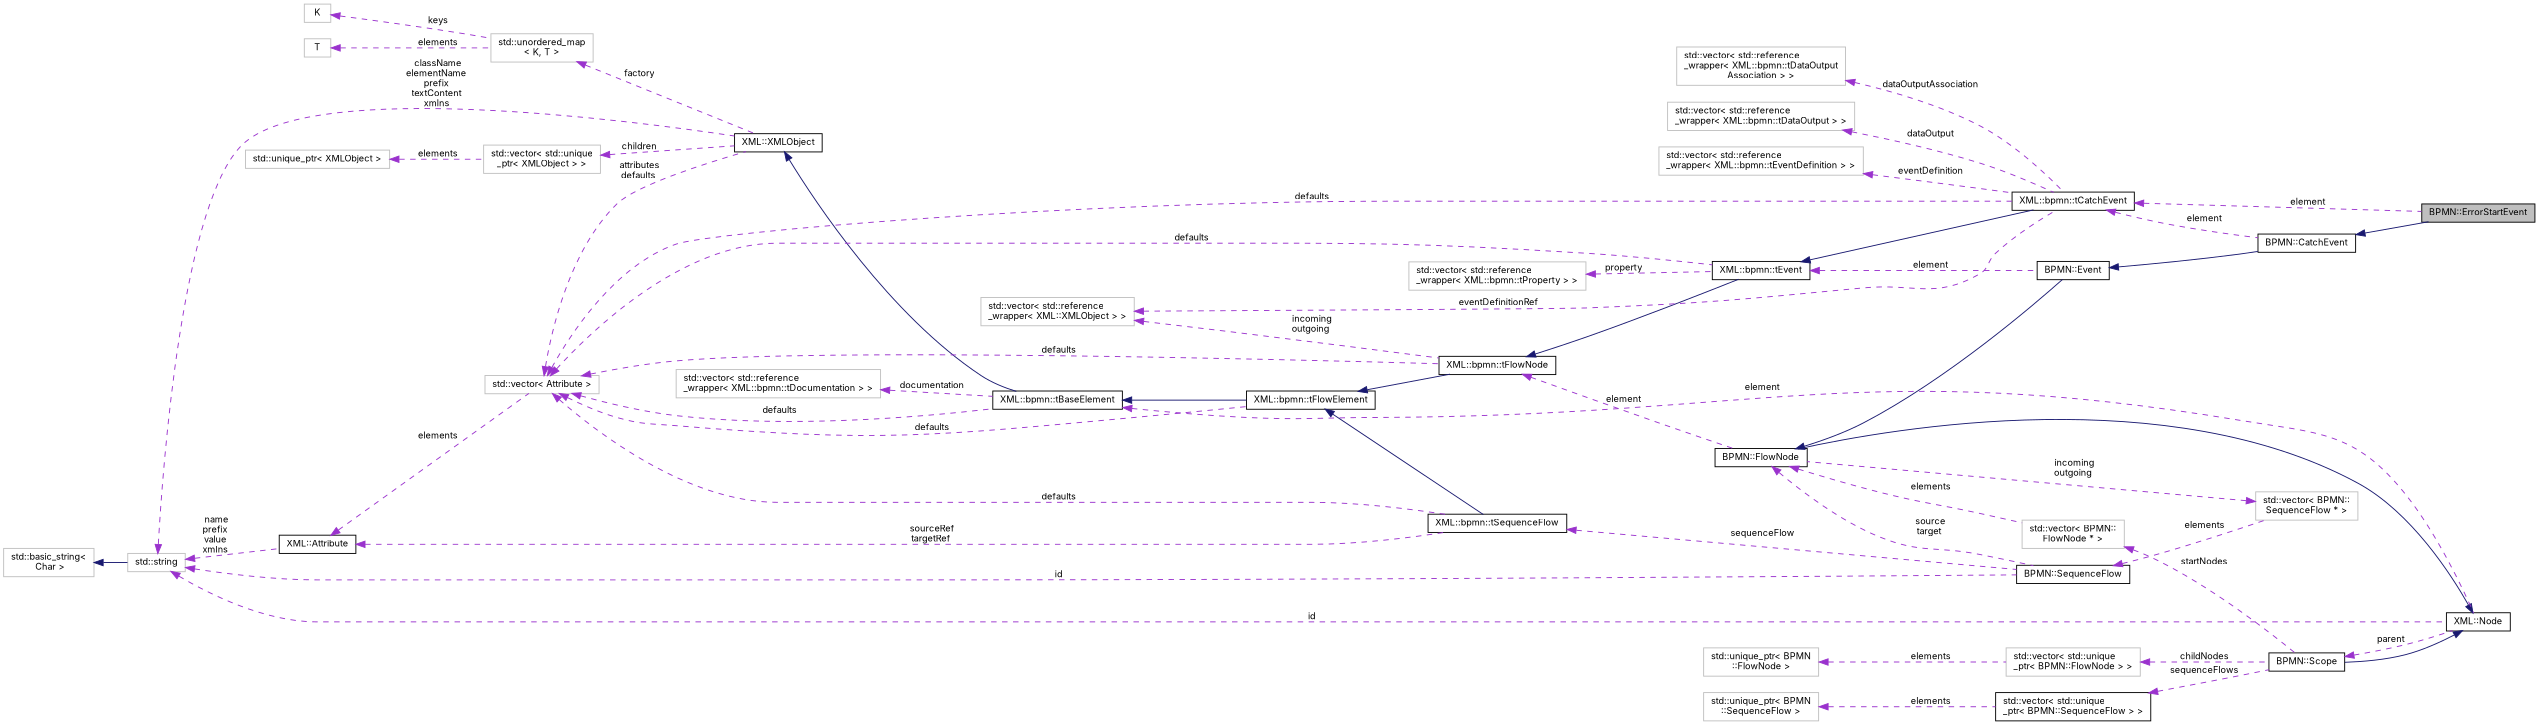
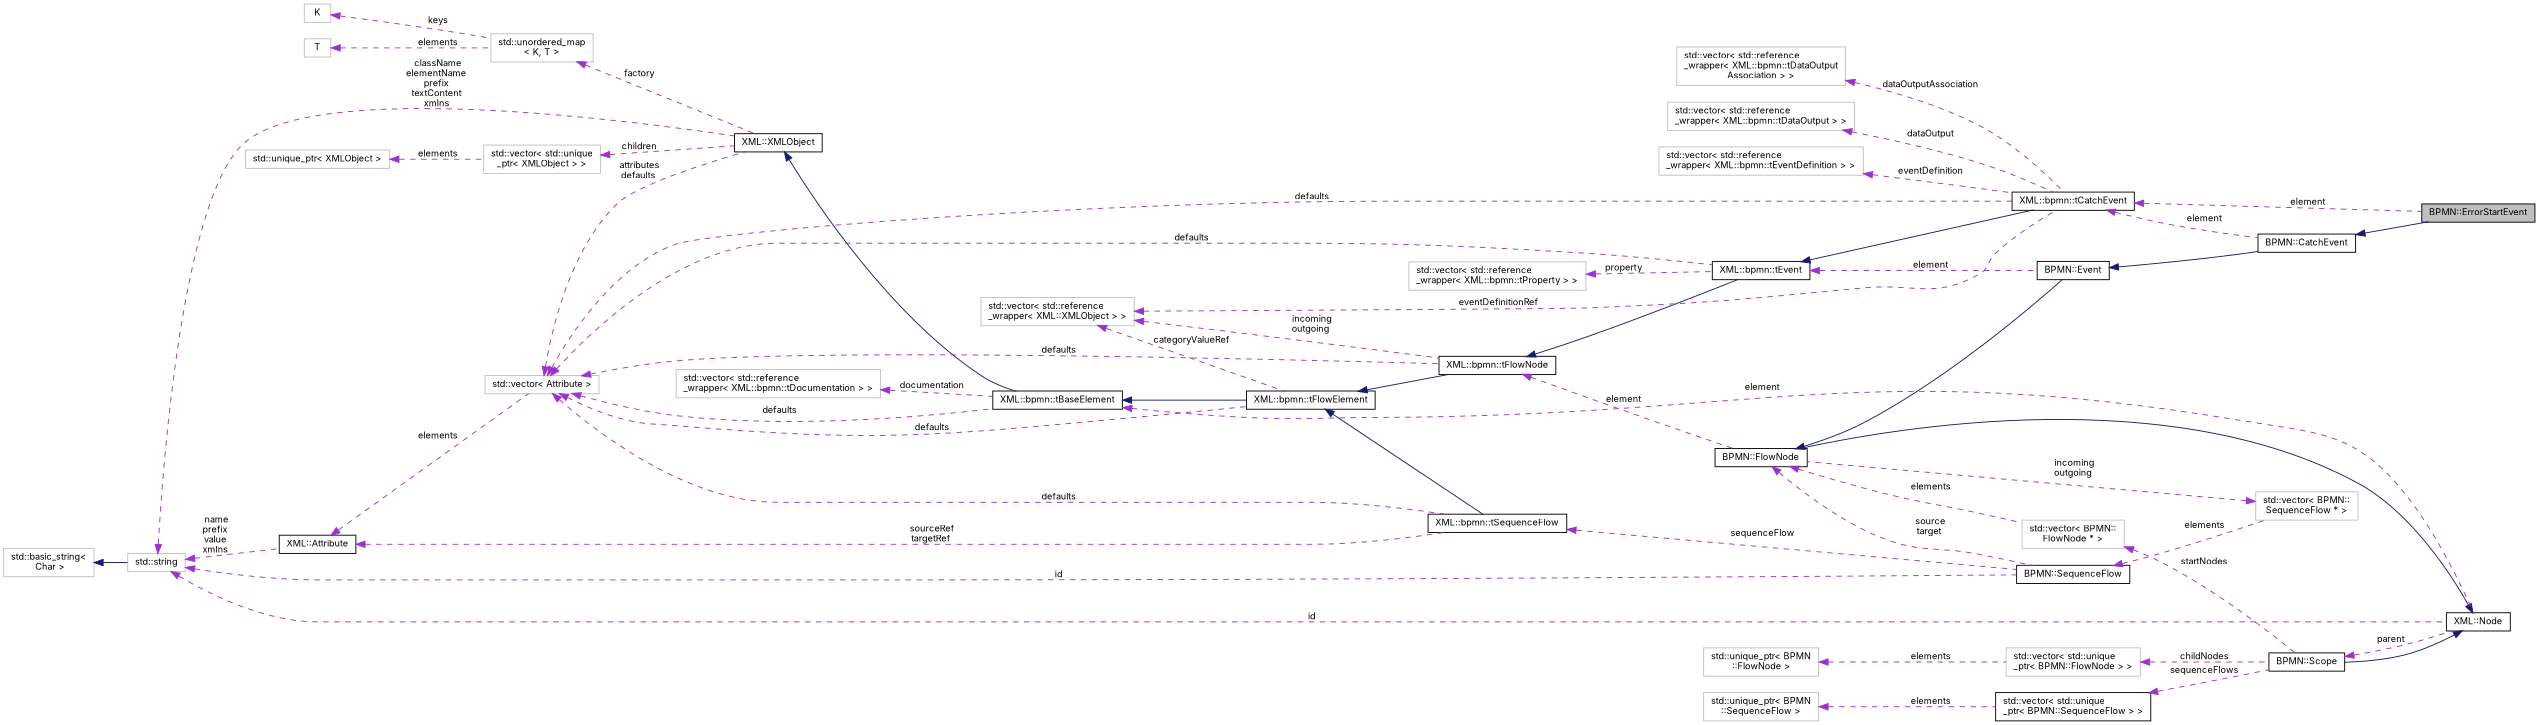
edge "XML::bpmn::tFlowElement" -> "std::vector< std::reference _wrapper< XML::XMLObject > >": added, label "categoryValueRef"
